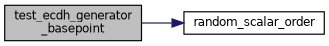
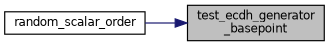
edge "test_ecdh_generator _basepoint" -> "random_scalar_order": reversed
